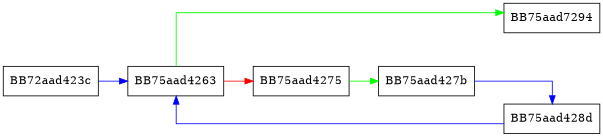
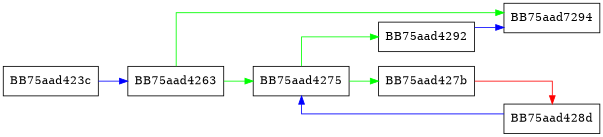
node "BB75aad4292": added
node "BB72aad423c": label "BB72aad423c" -> "BB75aad423c"
edge "BB75aad4263" -> "BB75aad4275": color red -> green
edge "BB75aad427b" -> "BB75aad428d": color blue -> red
edge "BB75aad428d" -> "BB75aad4263": now "BB75aad428d" -> "BB75aad4275"
